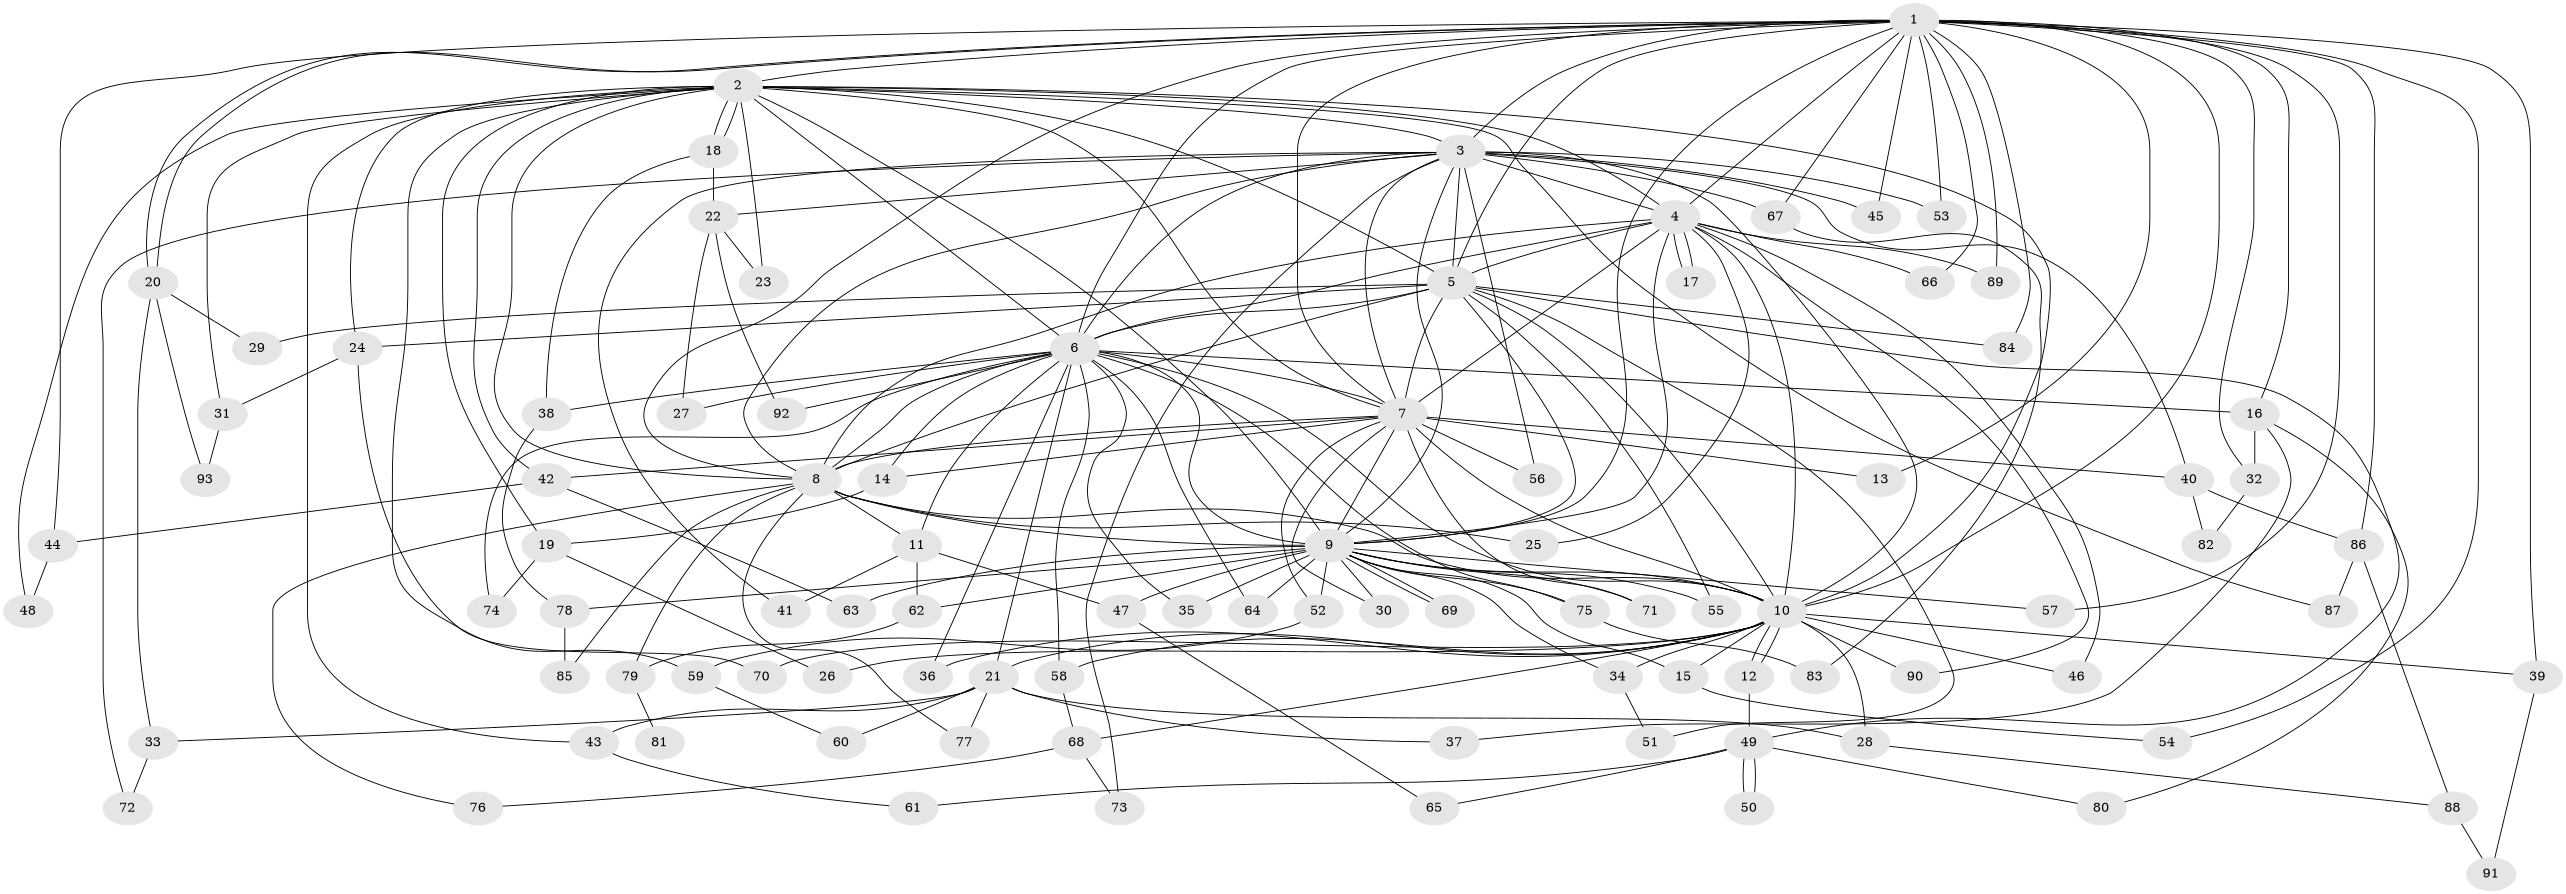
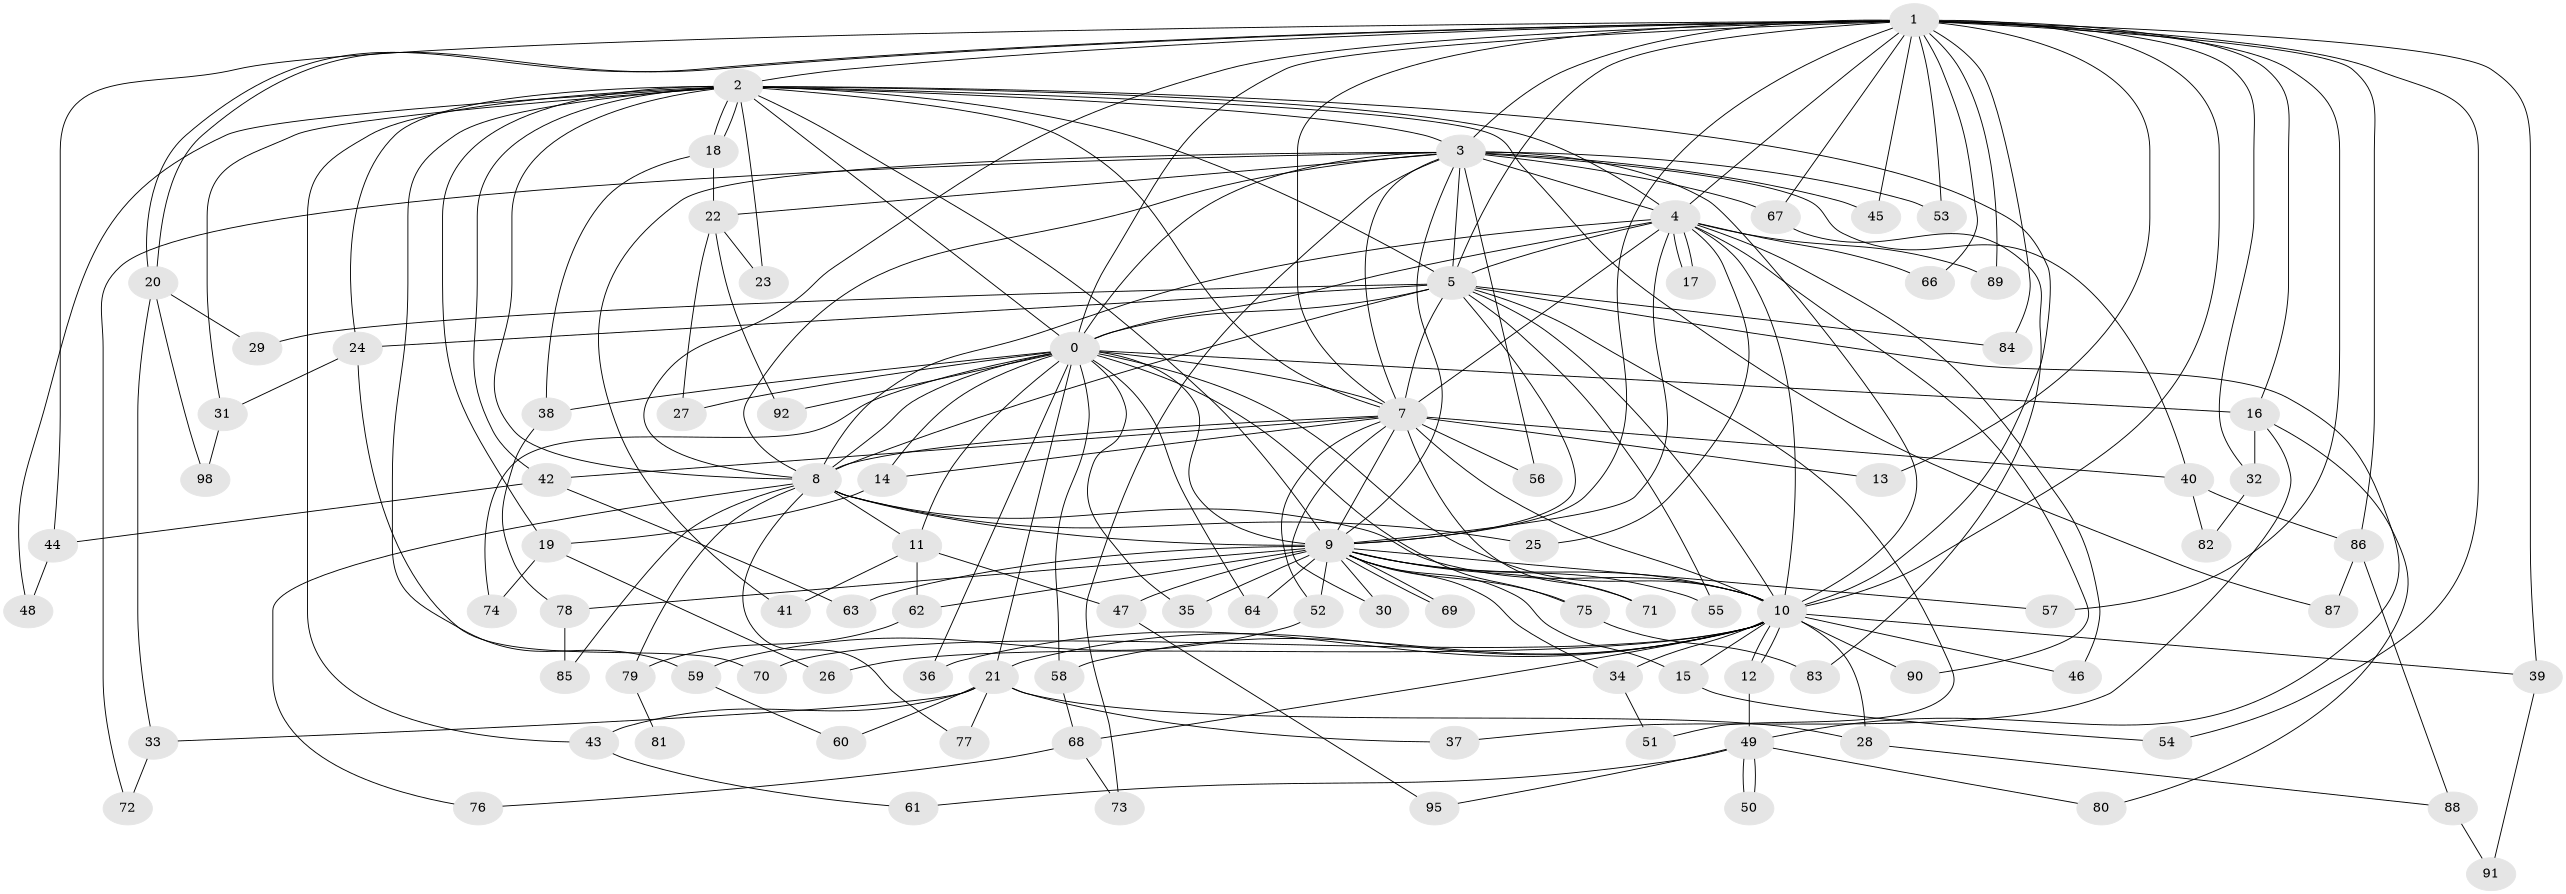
node "6": label "6" -> "0"
node "93": label "93" -> "98"
node "65": label "65" -> "95"
